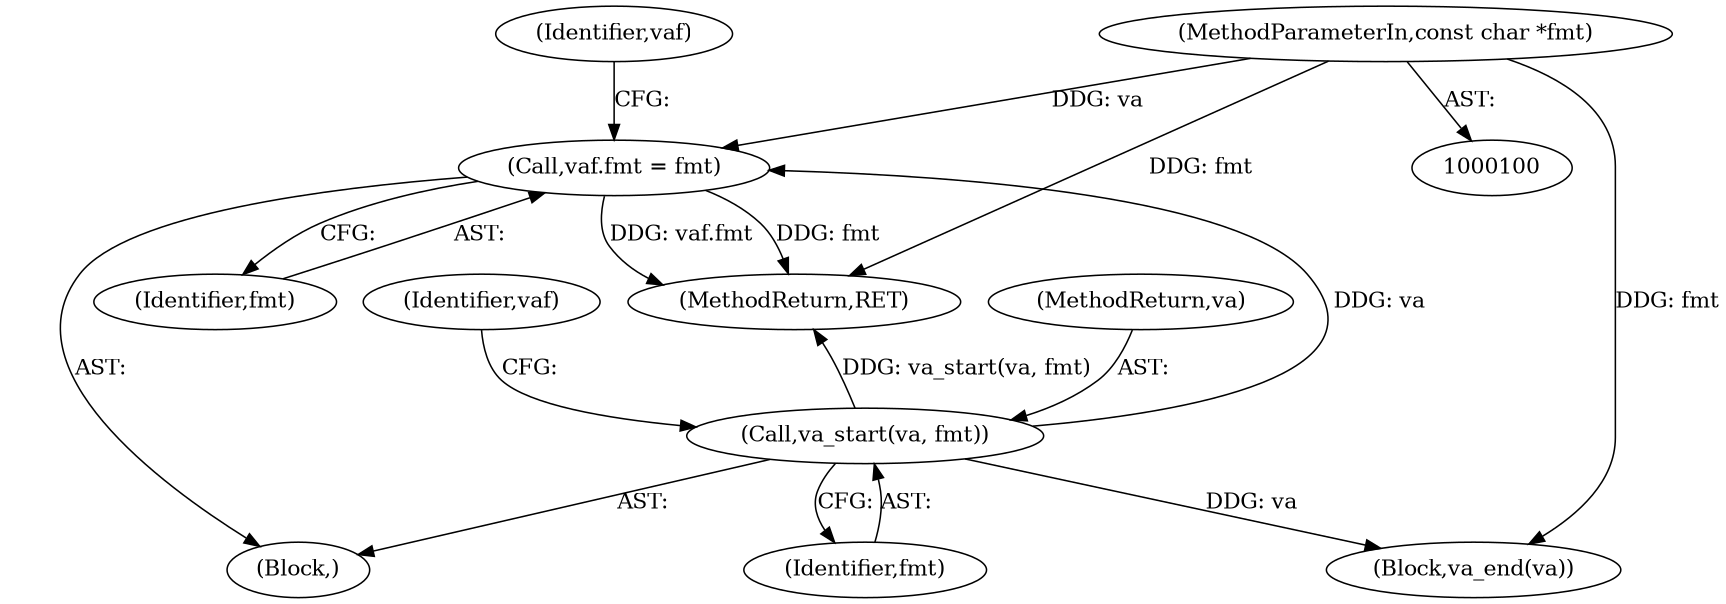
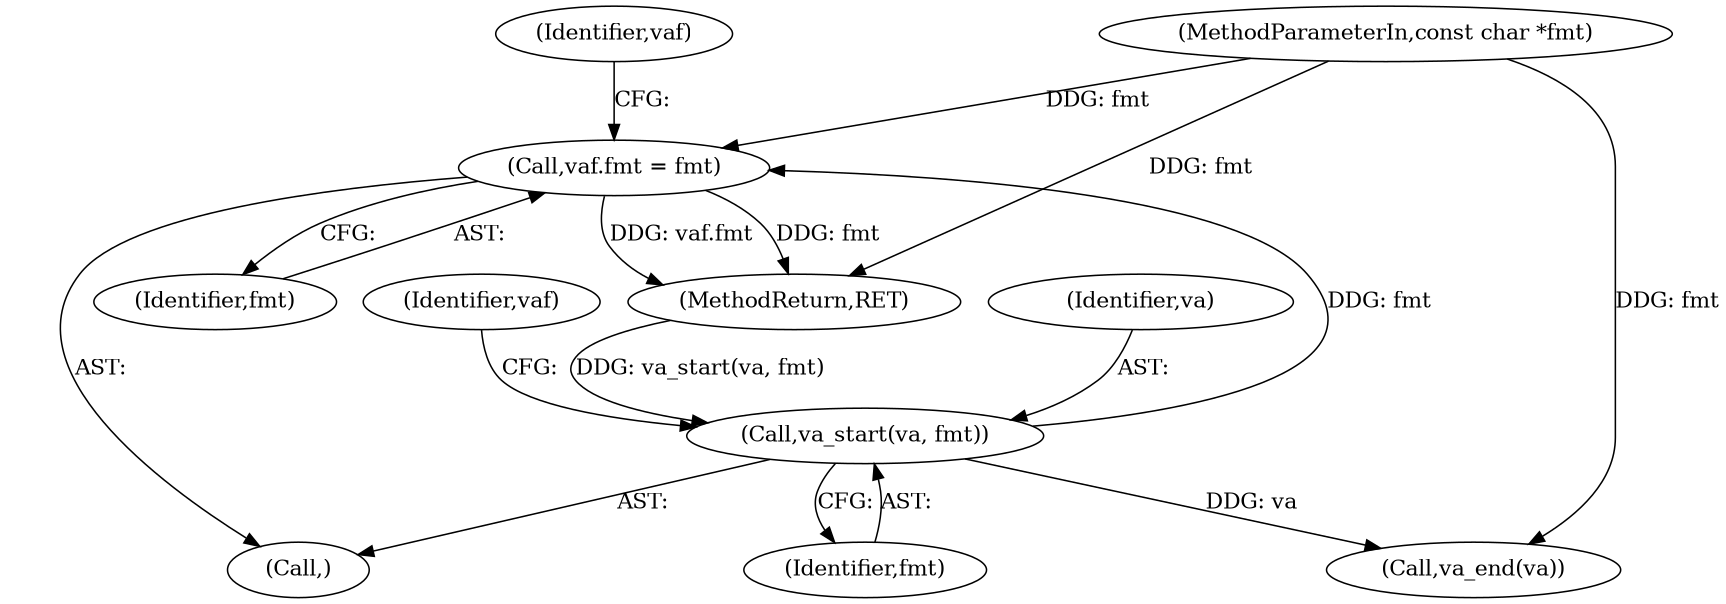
edge "(MethodParameterIn,const char *fmt)" -> "(Call,vaf.fmt = fmt)": label "DDG: va" -> "DDG: fmt"
node "1000100": removed
node "(MethodReturn,va)": label "(MethodReturn,va)" -> "(Identifier,va)"
edge "(Call,va_start(va, fmt))" -> "(Call,vaf.fmt = fmt)": label "DDG: va" -> "DDG: fmt"
edge "(Call,va_start(va, fmt))" -> "(MethodReturn,RET)": reversed
node "(Block,)": label "(Block,)" -> "(Call,)"
node "(Block,va_end(va))": label "(Block,va_end(va))" -> "(Call,va_end(va))"
